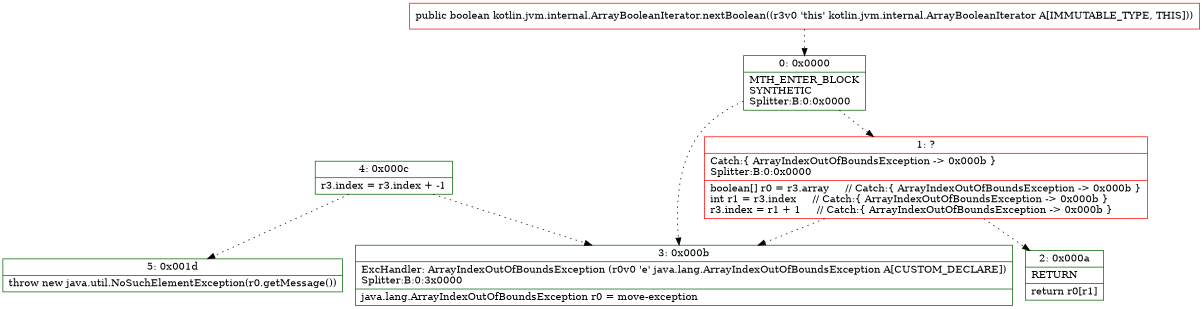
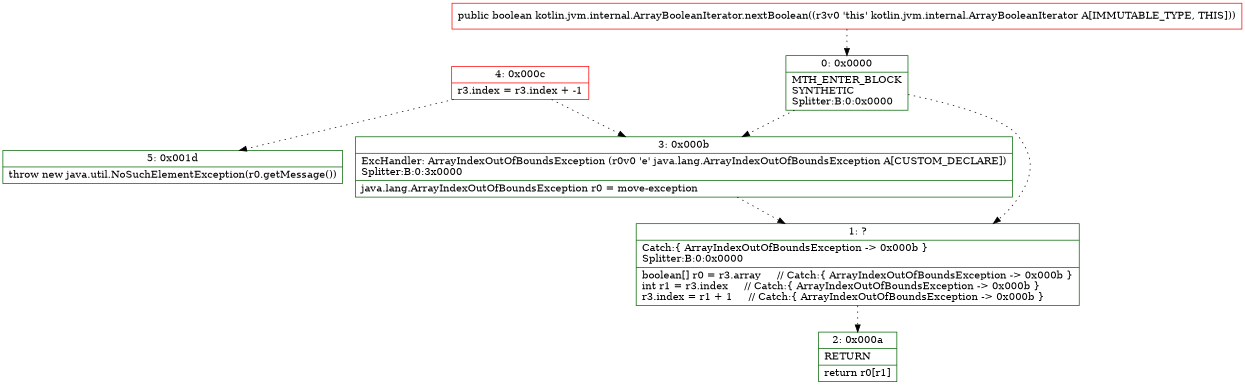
node "4: 0x000c": color darkgreen -> red
node "1: ?": color red -> darkgreen
edge "1: ?" -> "3: 0x000b": reversed
